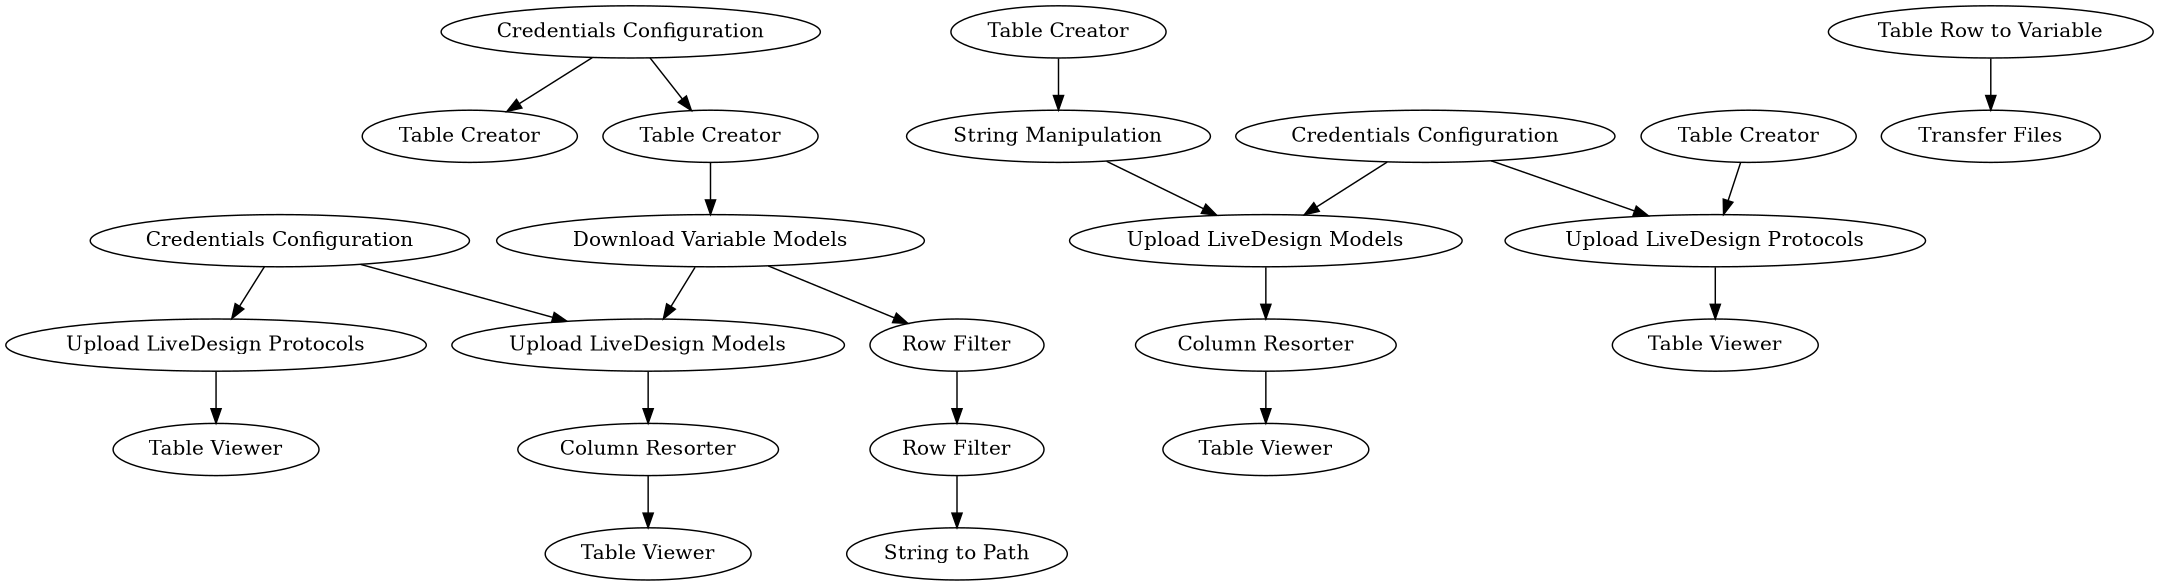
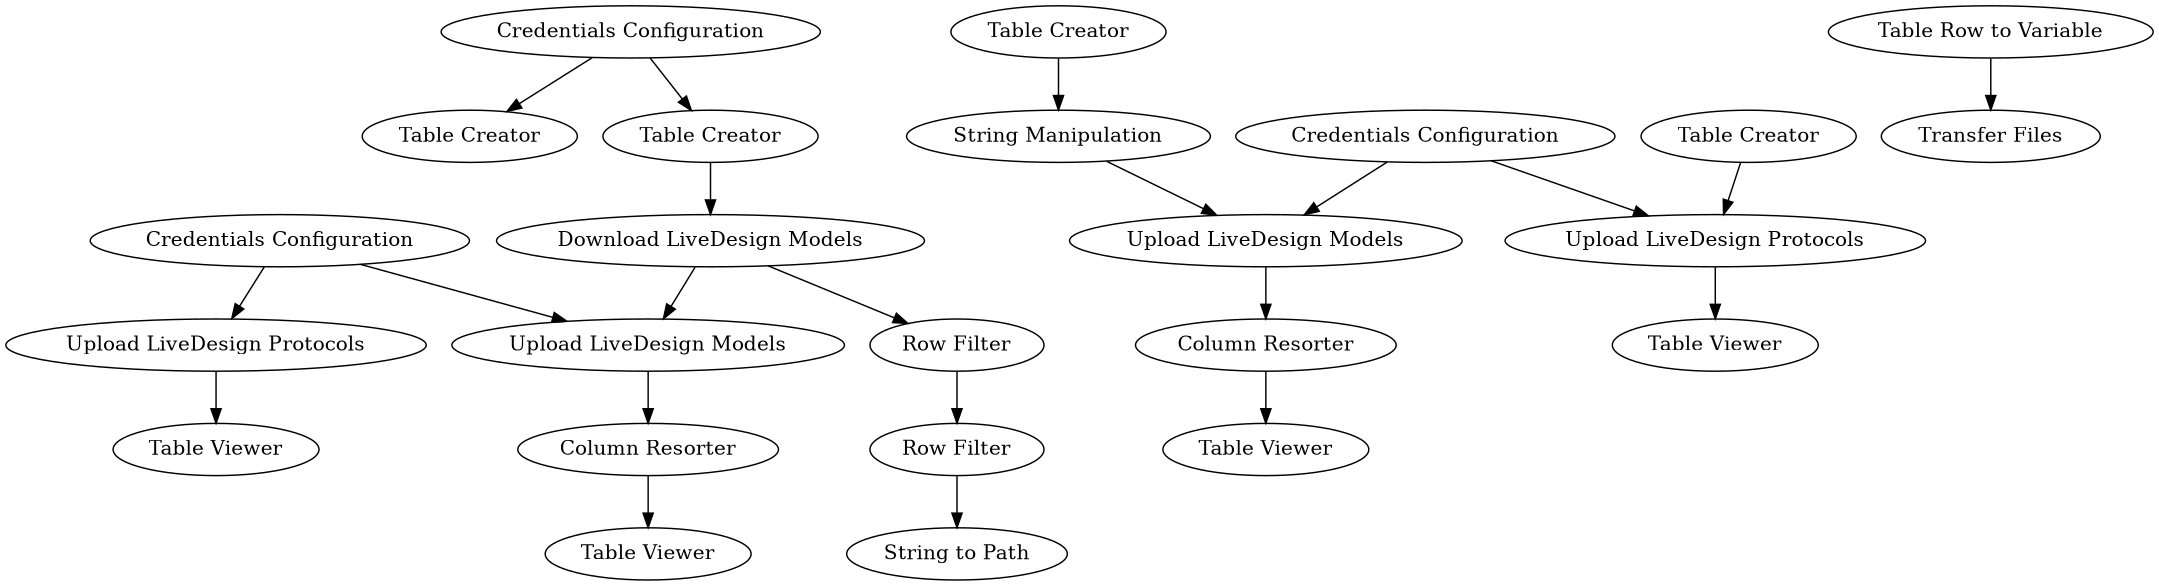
node "Download Variable Models": label "Download Variable Models" -> "Download LiveDesign Models"
